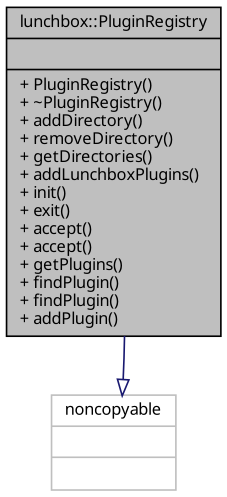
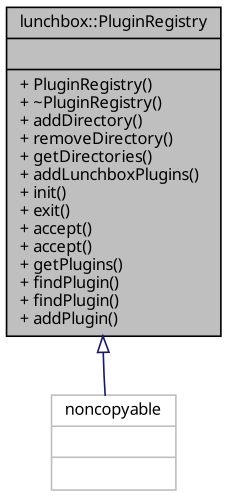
edge "lunchbox::PluginRegistry" -> "noncopyable": reversed
